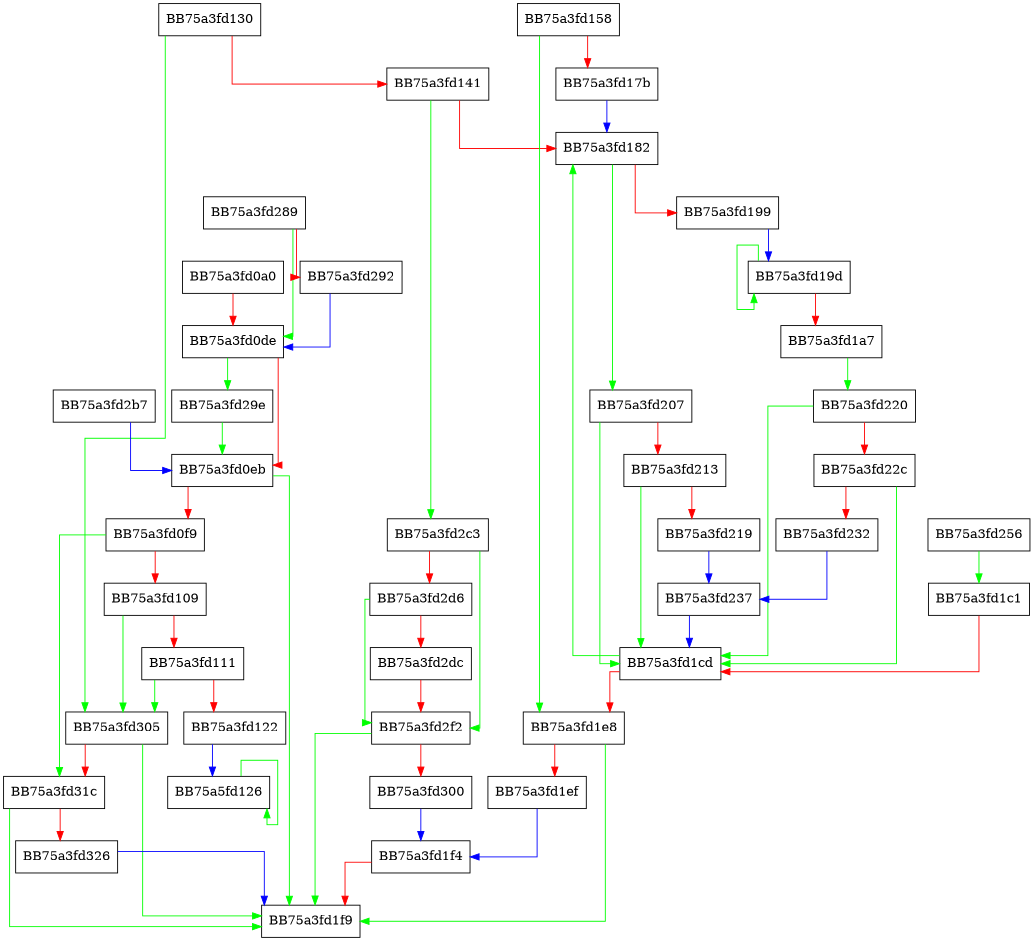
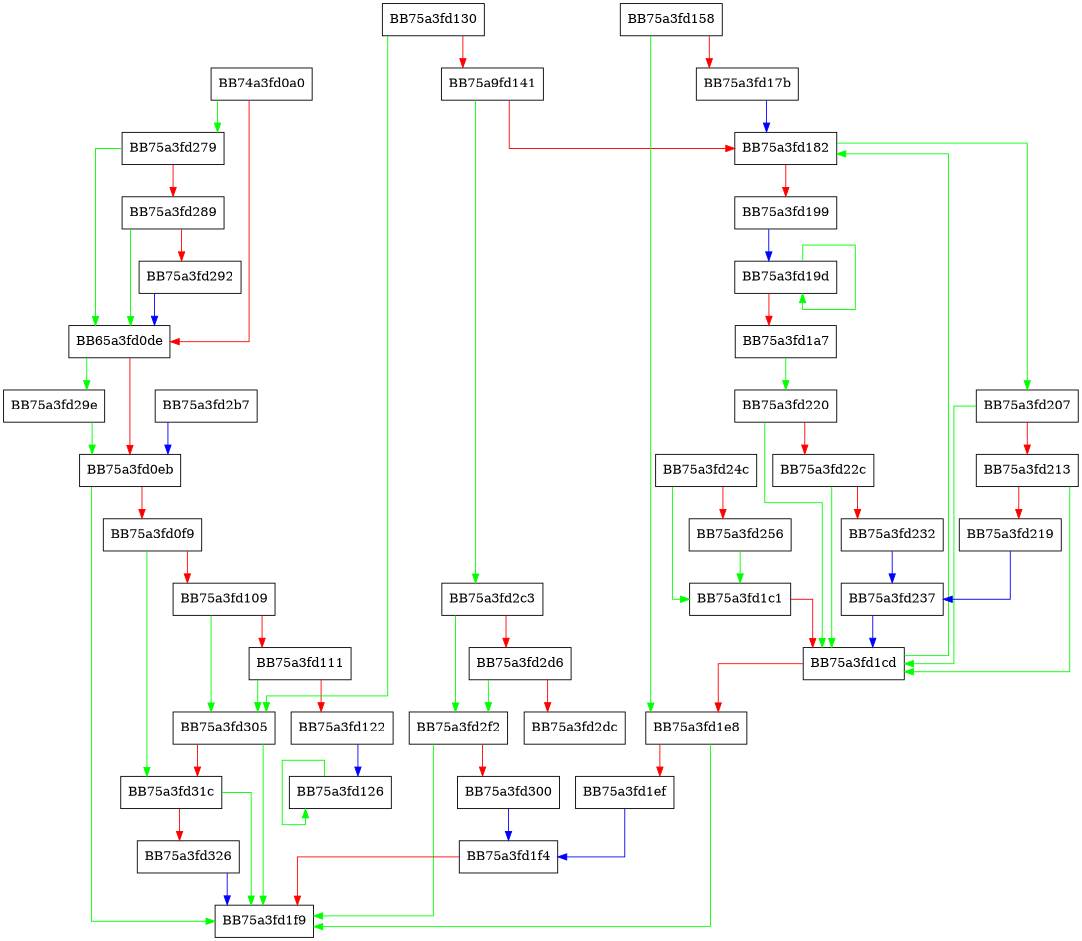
node "BB75a3fd141": label "BB75a3fd141" -> "BB75a9fd141"
node "BB75a3fd279": added
node "BB75a3fd0a0": label "BB75a3fd0a0" -> "BB74a3fd0a0"
node "BB75a3fd0de": label "BB75a3fd0de" -> "BB65a3fd0de"
node "BB75a3fd24c": added
edge "BB75a3fd2dc" -> "BB75a3fd2f2": removed
node "BB75a5fd126": label "BB75a5fd126" -> "BB75a3fd126"
